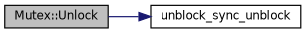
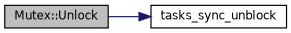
node "unblock_sync_unblock": label "unblock_sync_unblock" -> "tasks_sync_unblock"
